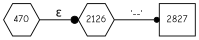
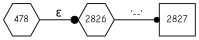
node "470": label "470" -> "478"
node "2126": label "2126" -> "2826"
